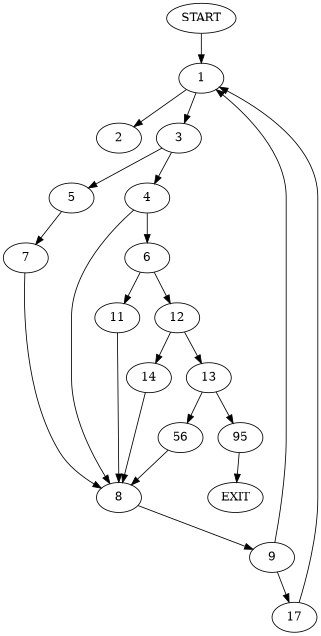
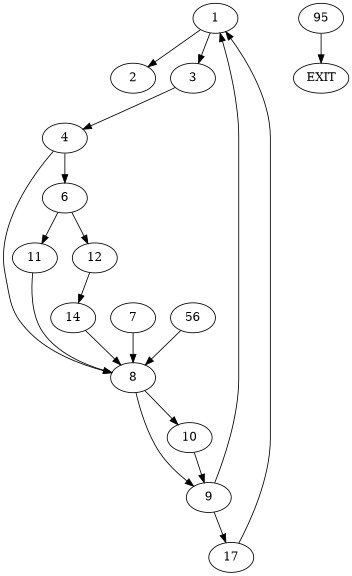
node "START": removed
node "5": removed
node "13": removed
node "10": added
